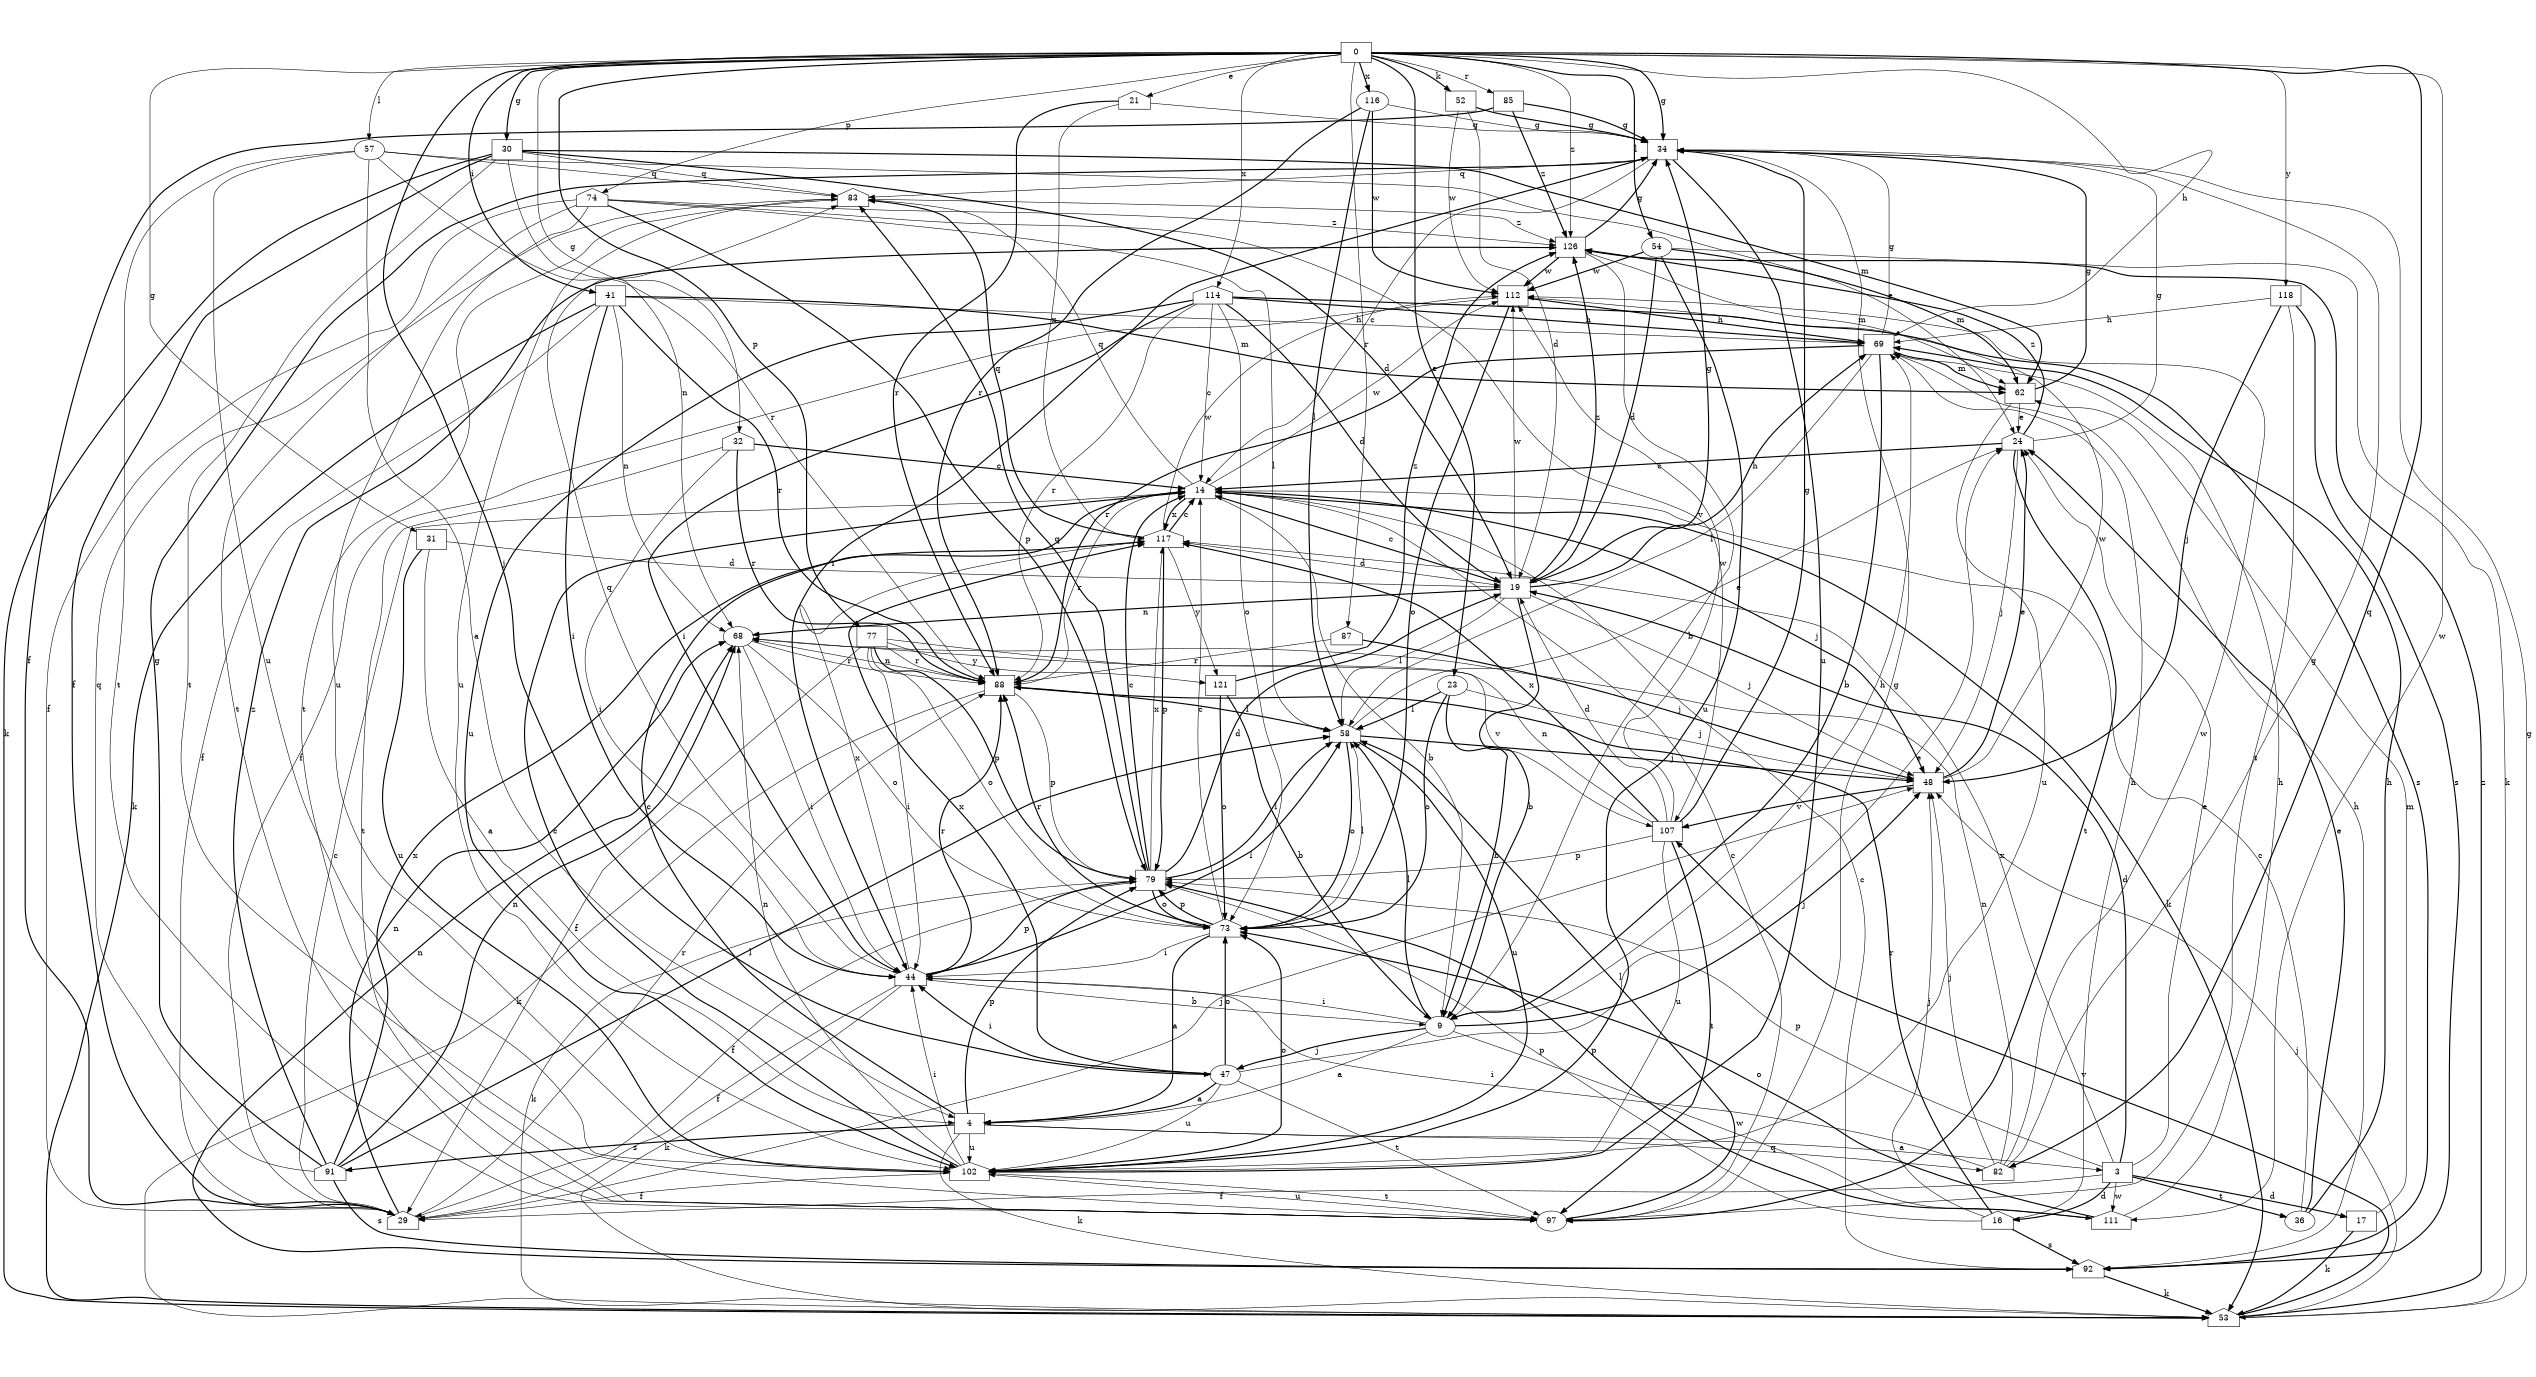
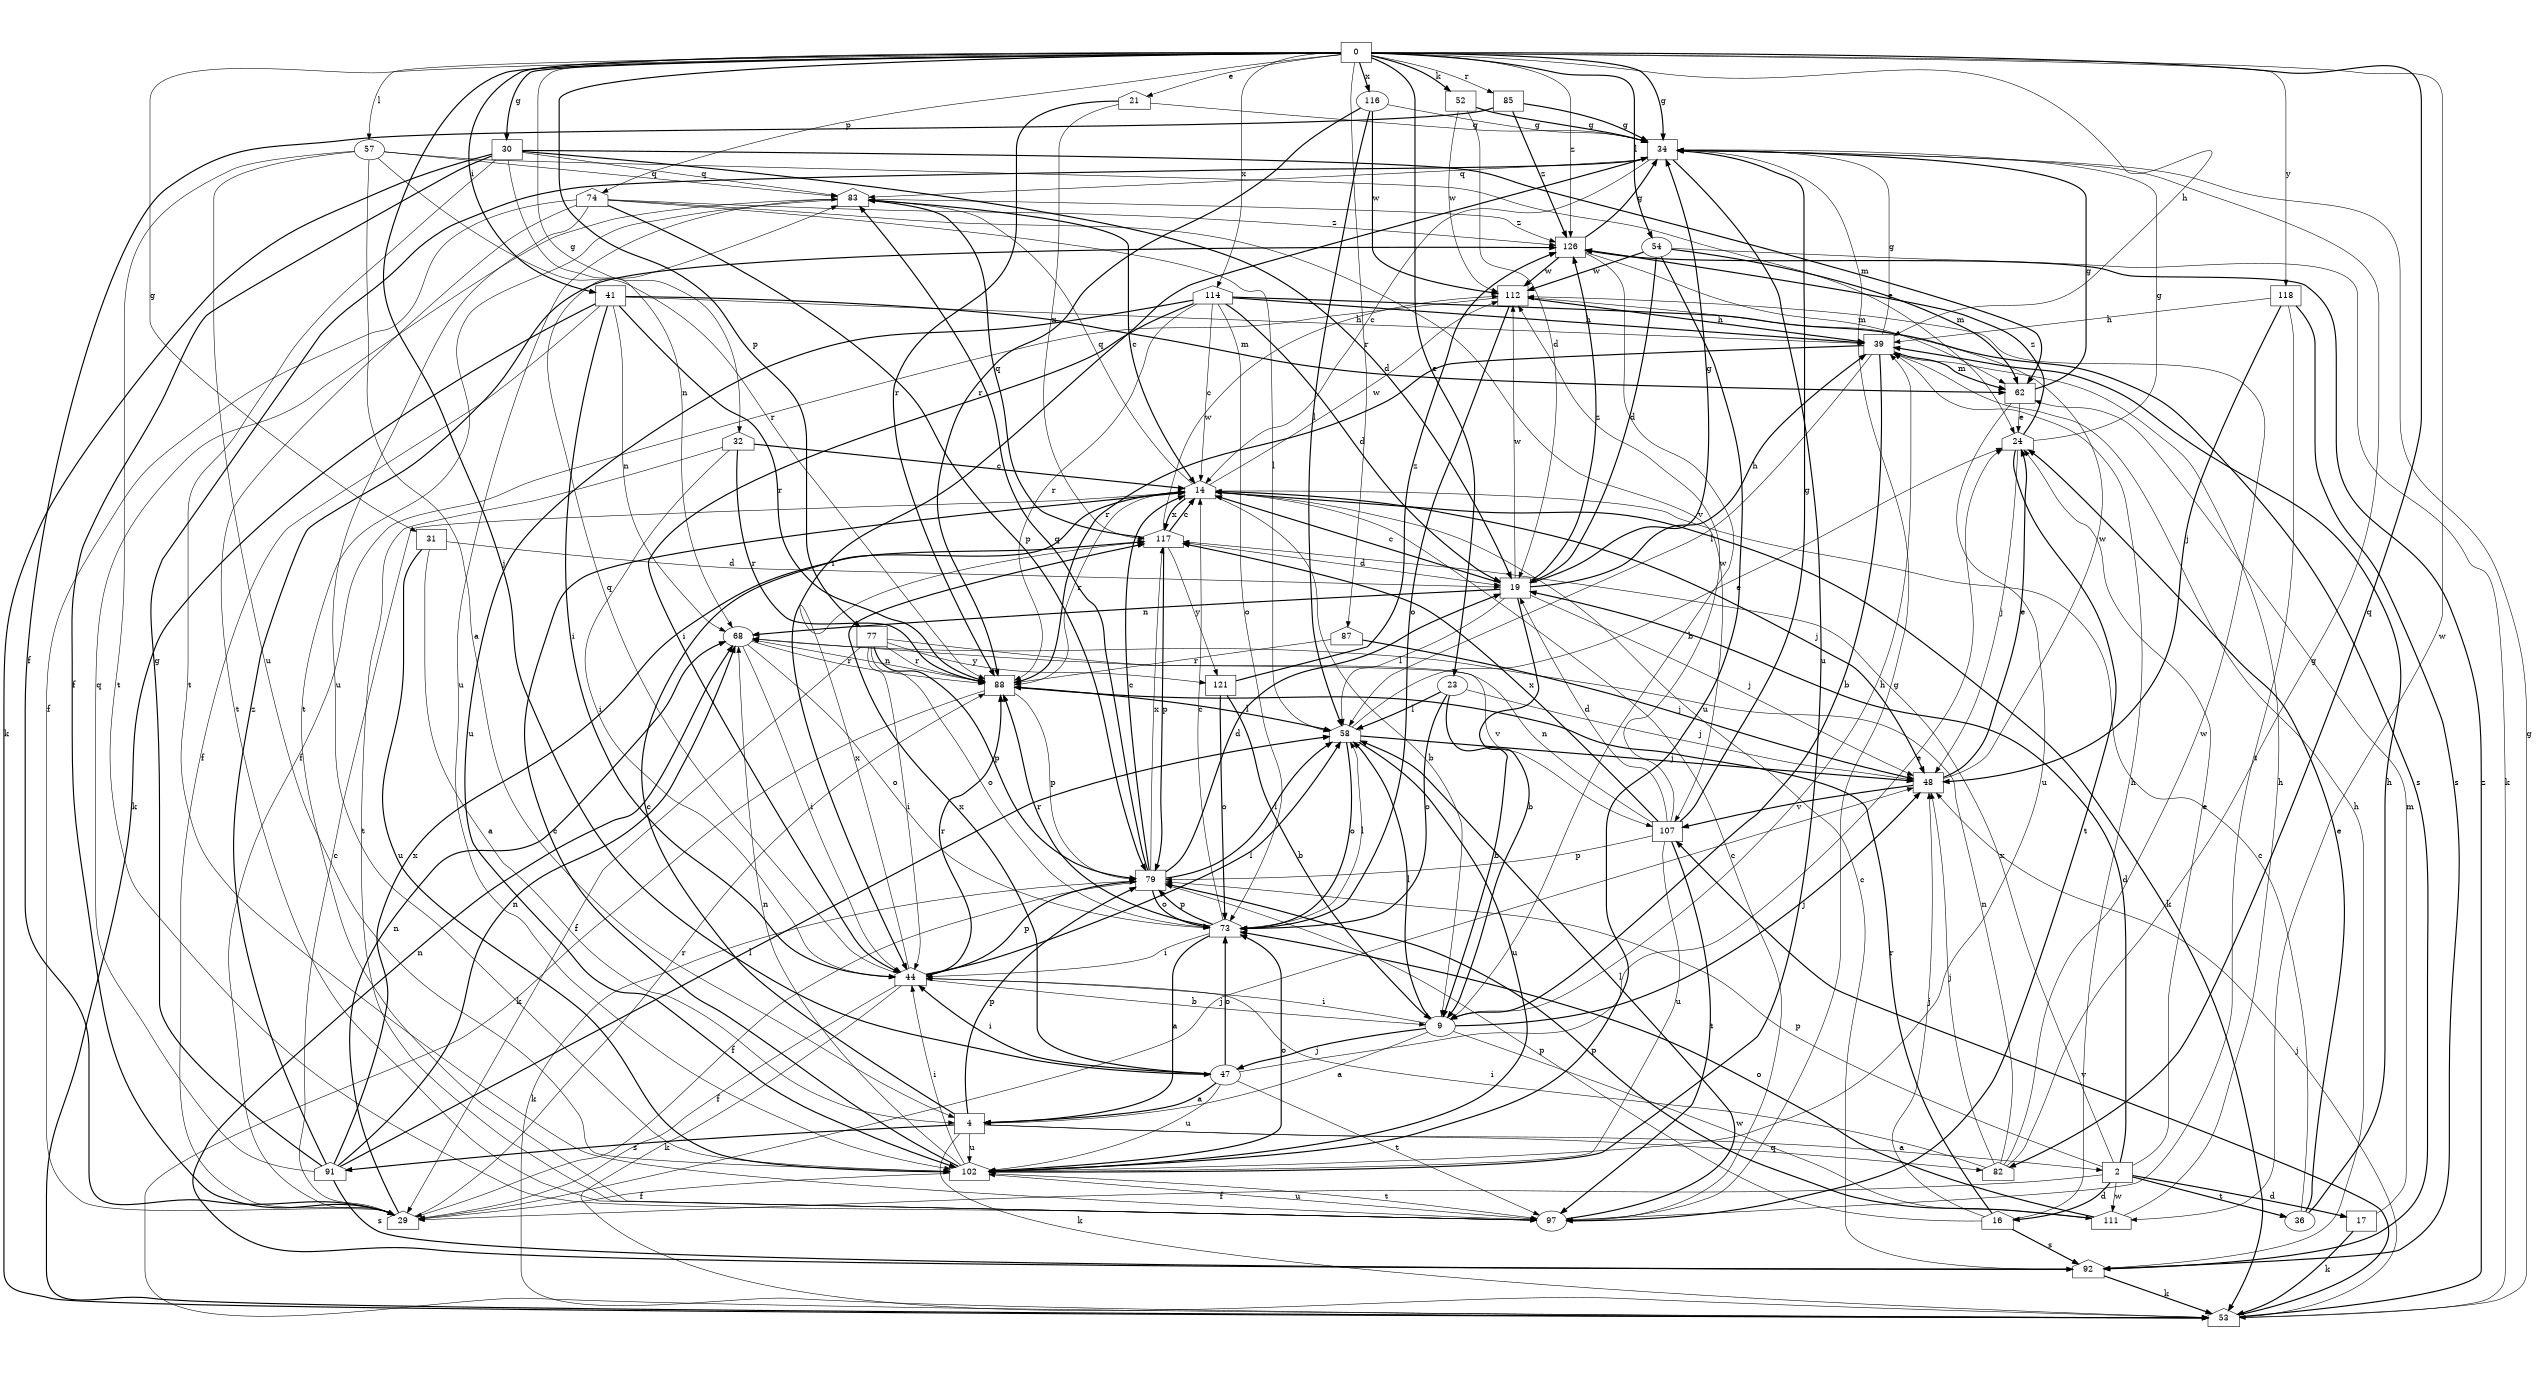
node "69": label "69" -> "39"
edge "24" -> "14": now "83" -> "14"
node "3": label "3" -> "2"
